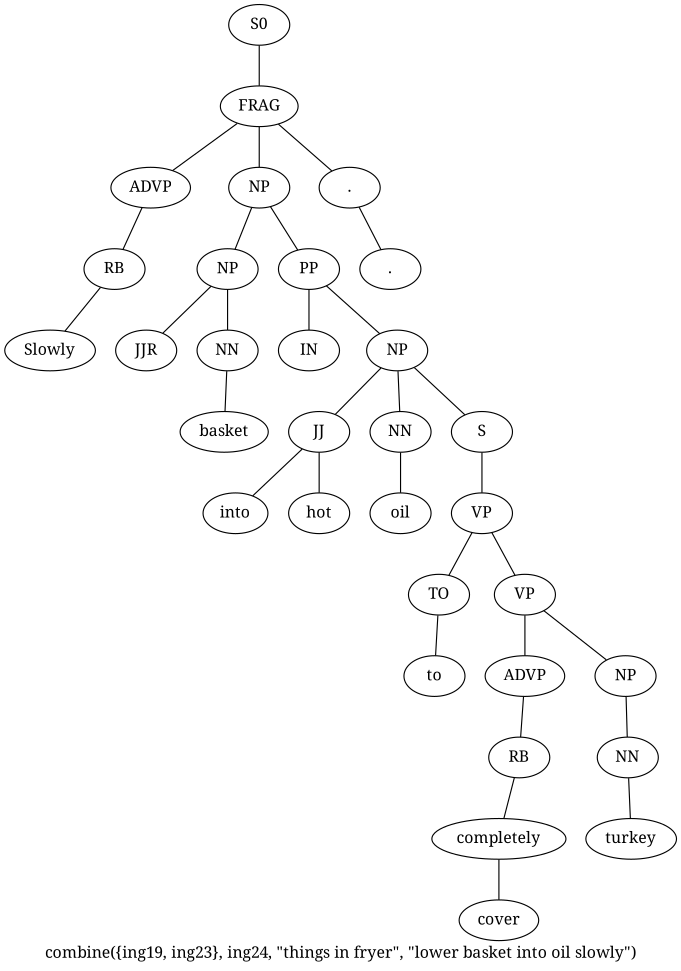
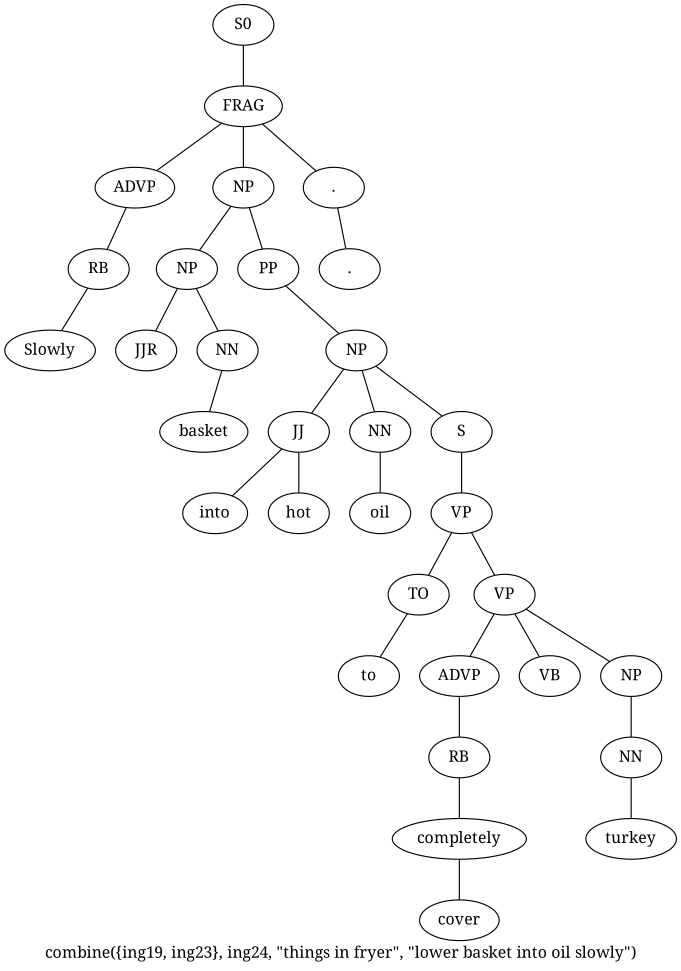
node "IN": removed
node "VB": added
